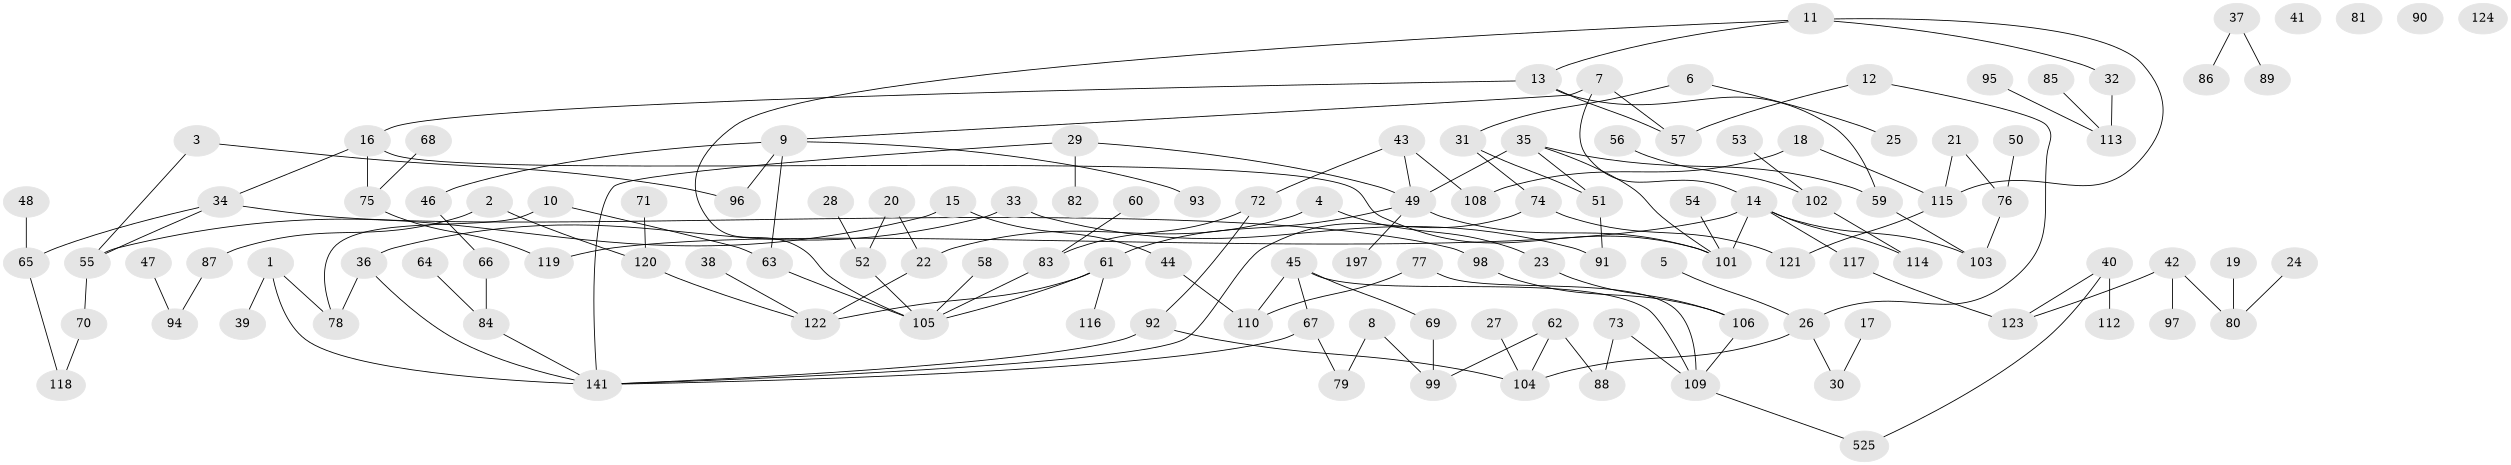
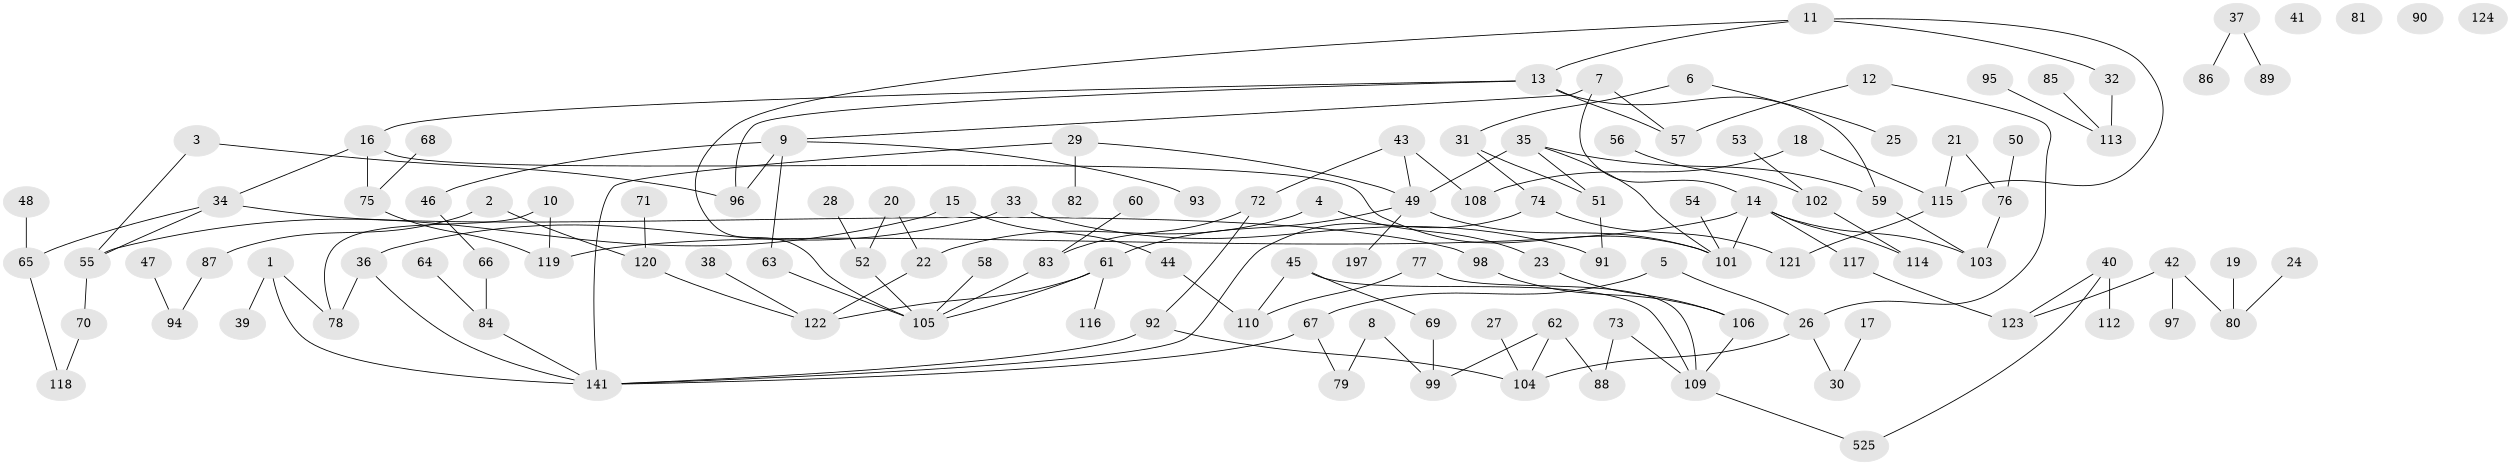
edge "13" -- "96": added
edge "10" -- "63": now "10" -- "119"
edge "45" -- "67": now "5" -- "67"
